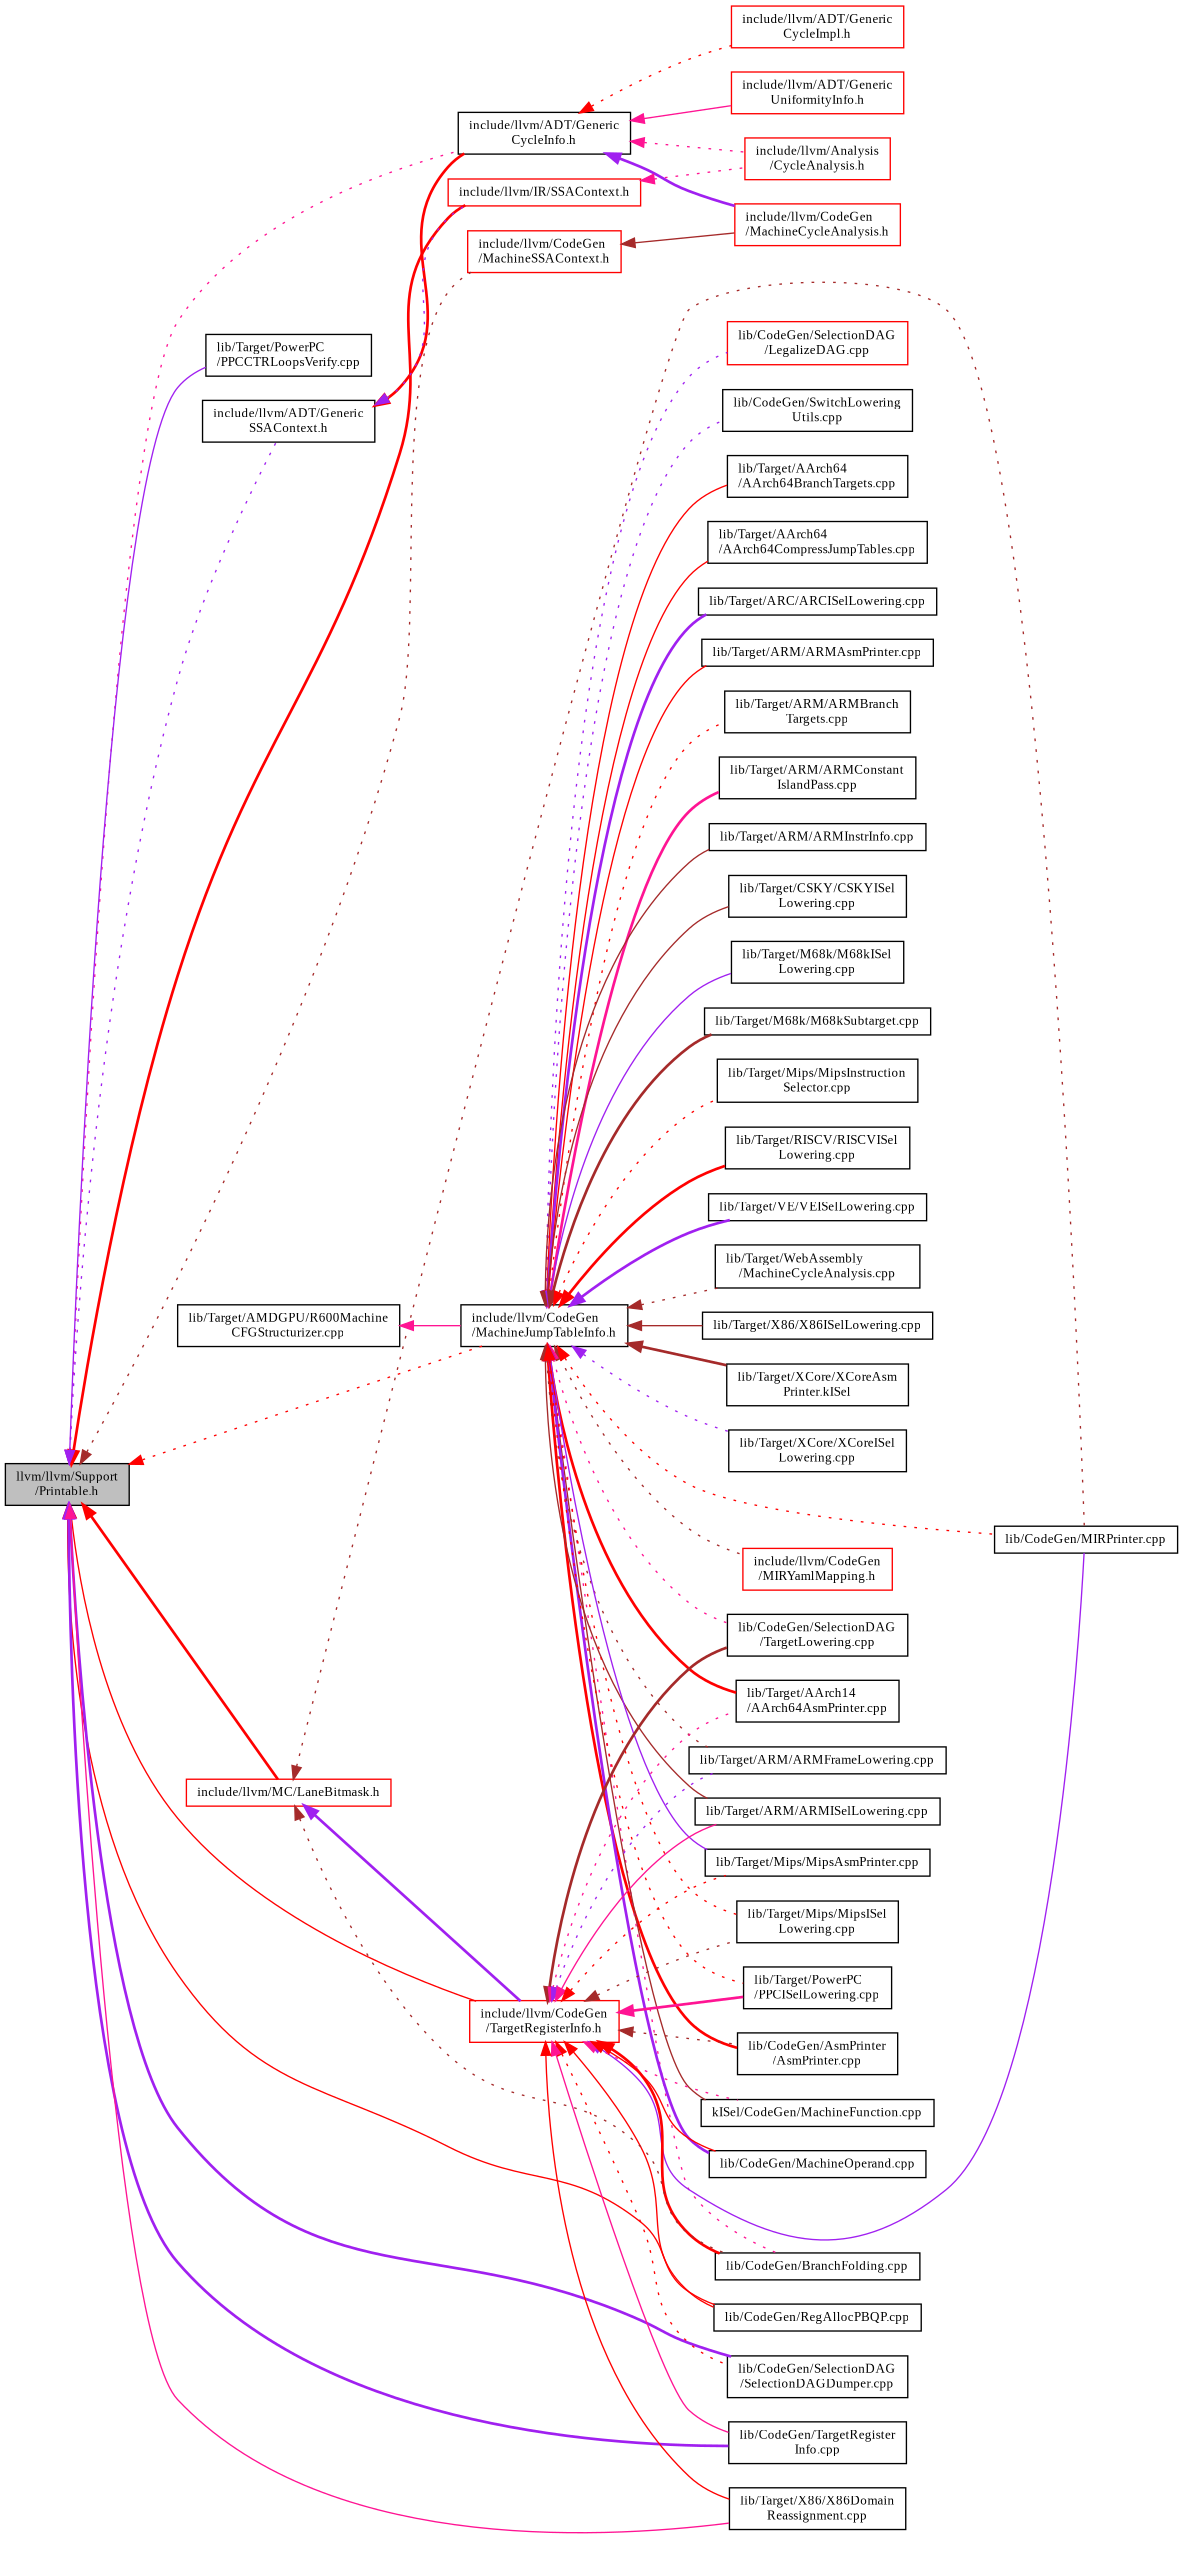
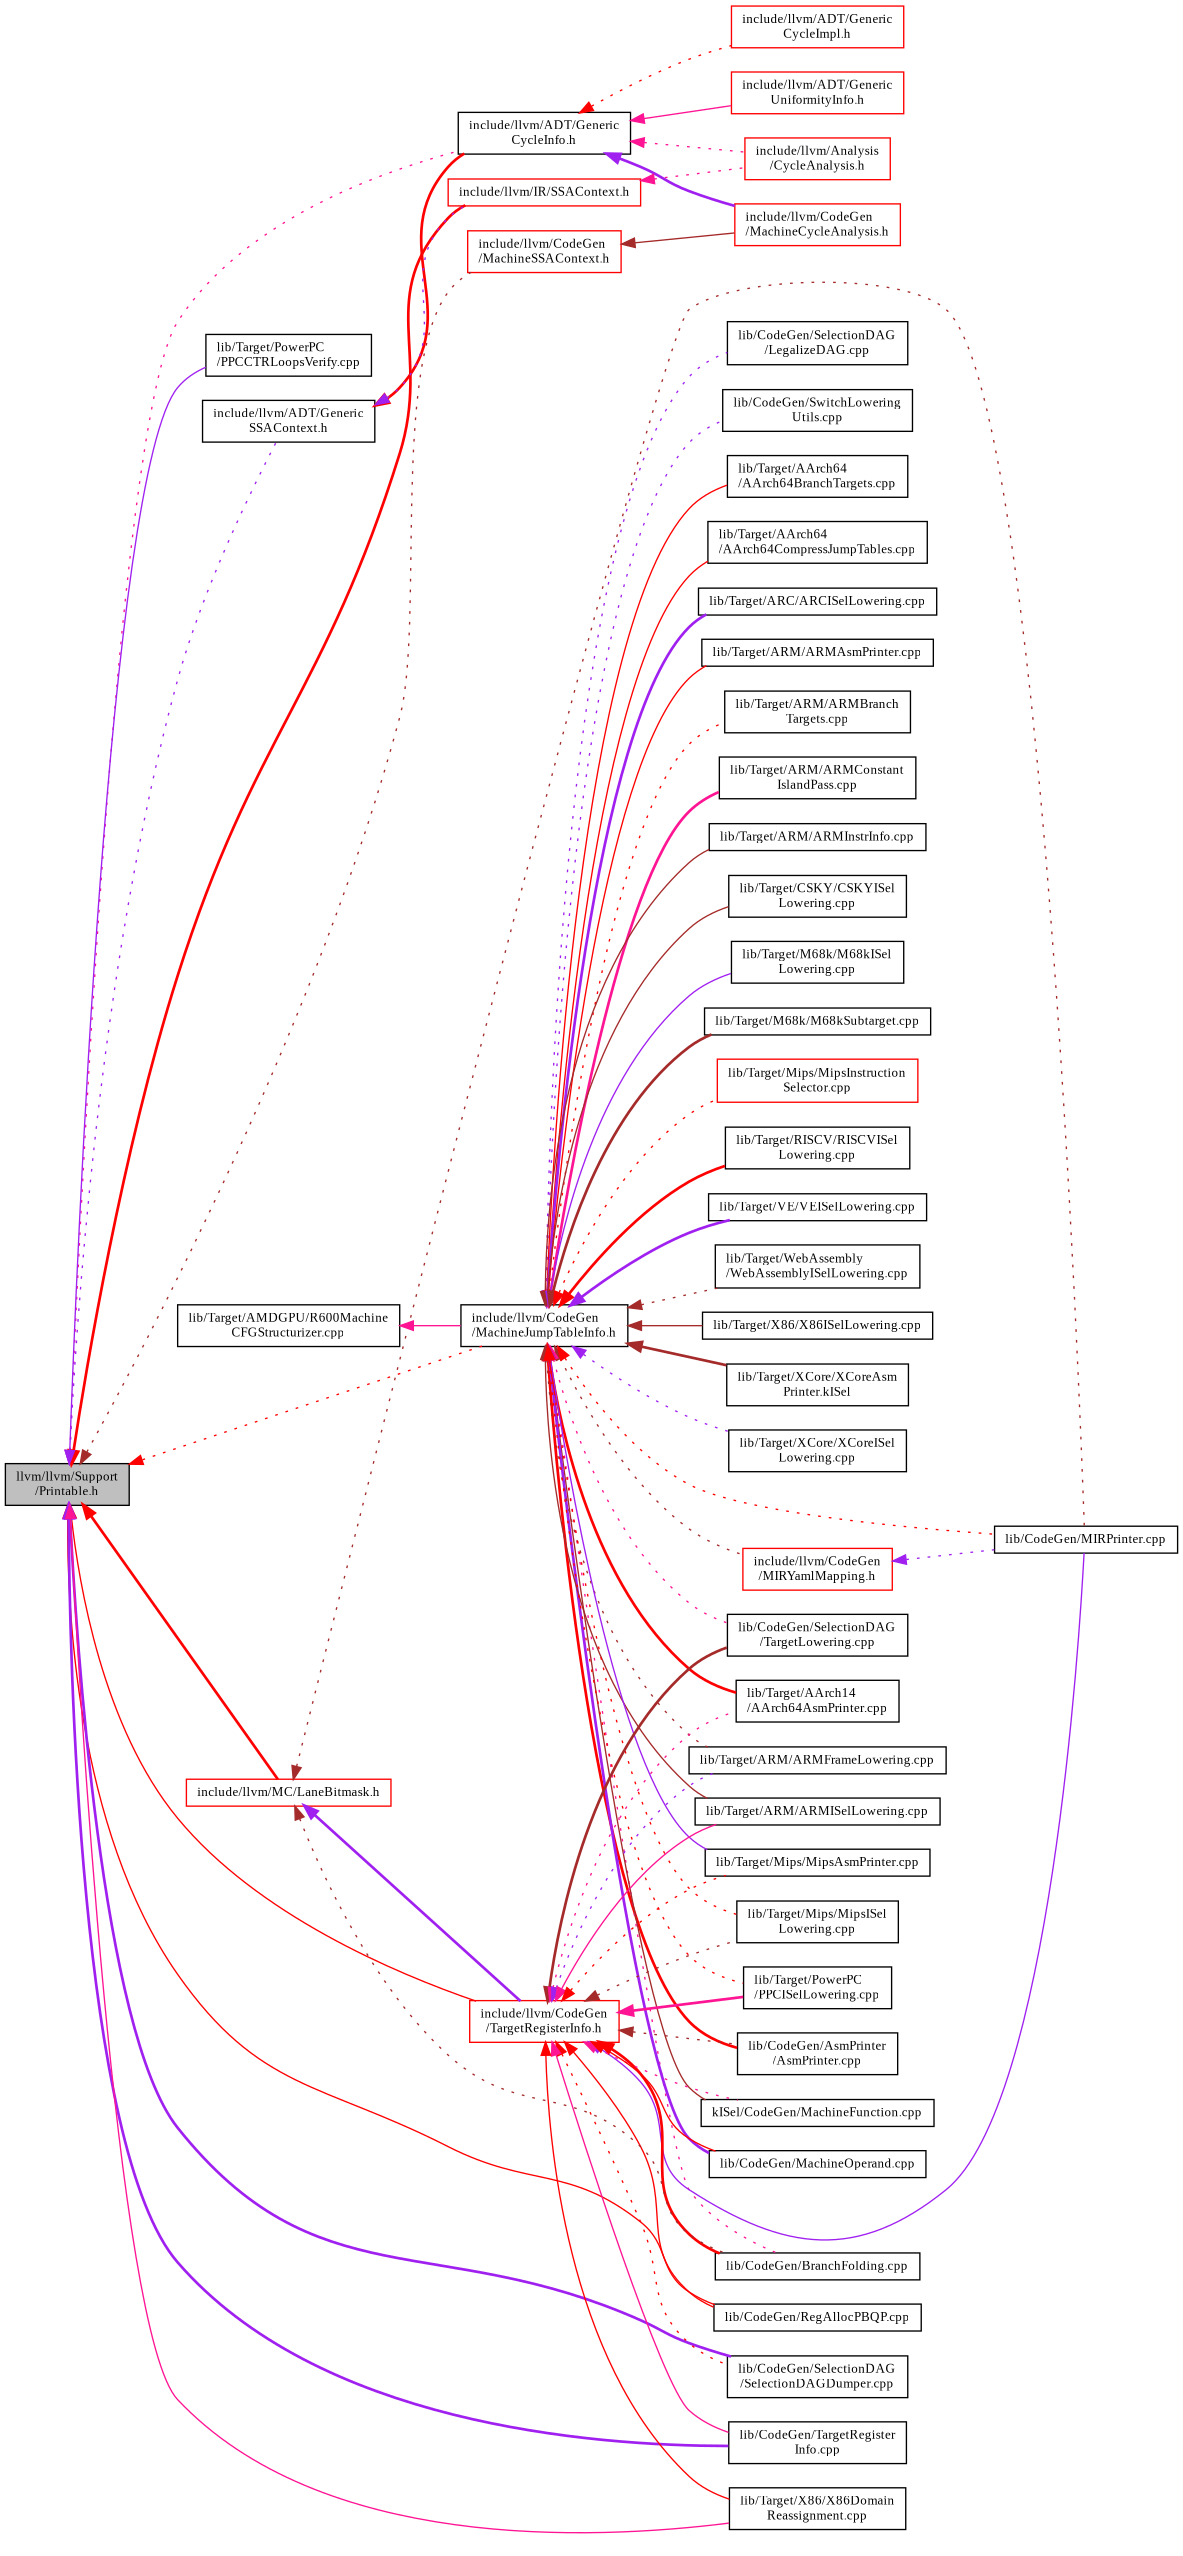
node "lib/CodeGen/SelectionDAG /LegalizeDAG.cpp": color red -> black
node "lib/Target/Mips/MipsInstruction Selector.cpp": color black -> red
node "lib/Target/WebAssembly /MachineCycleAnalysis.cpp": label "lib/Target/WebAssembly /MachineCycleAnalysis.cpp" -> "lib/Target/WebAssembly /WebAssemblyISelLowering.cpp"
edge "lib/CodeGen/MIRPrinter.cpp" -> "include/llvm/CodeGen /MIRYamlMapping.h": added
